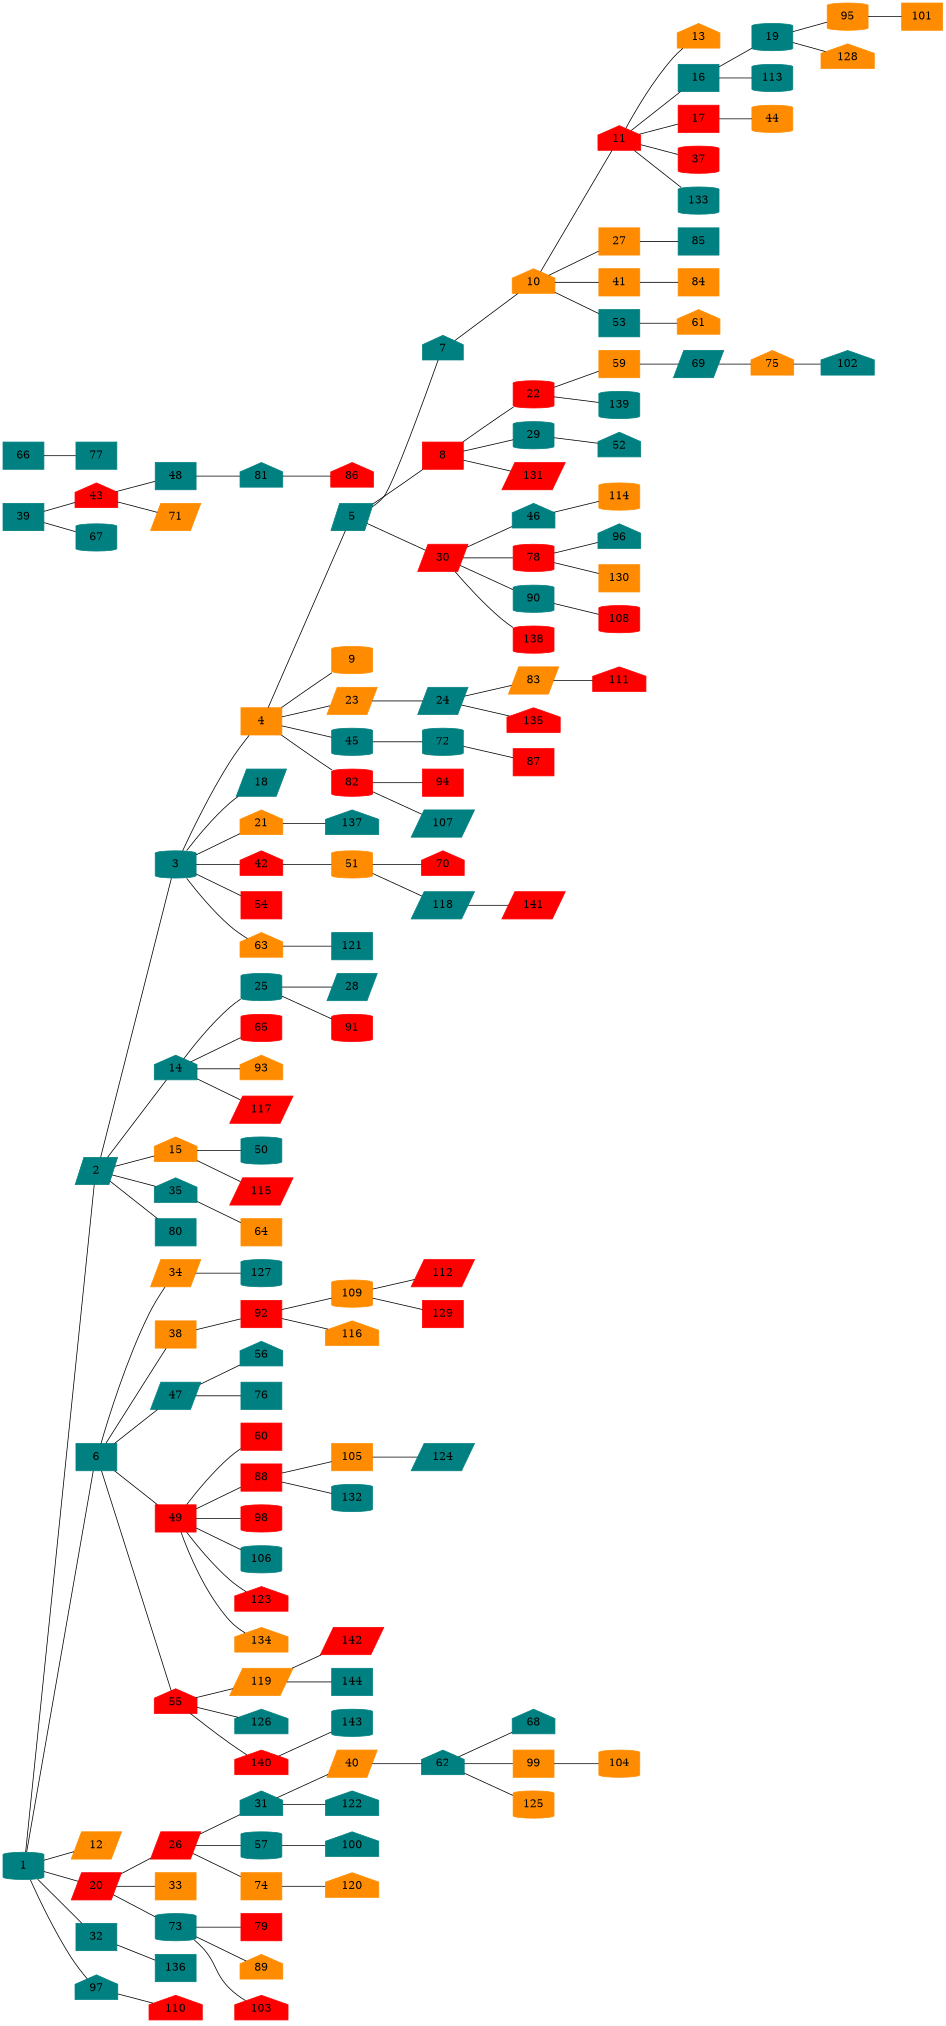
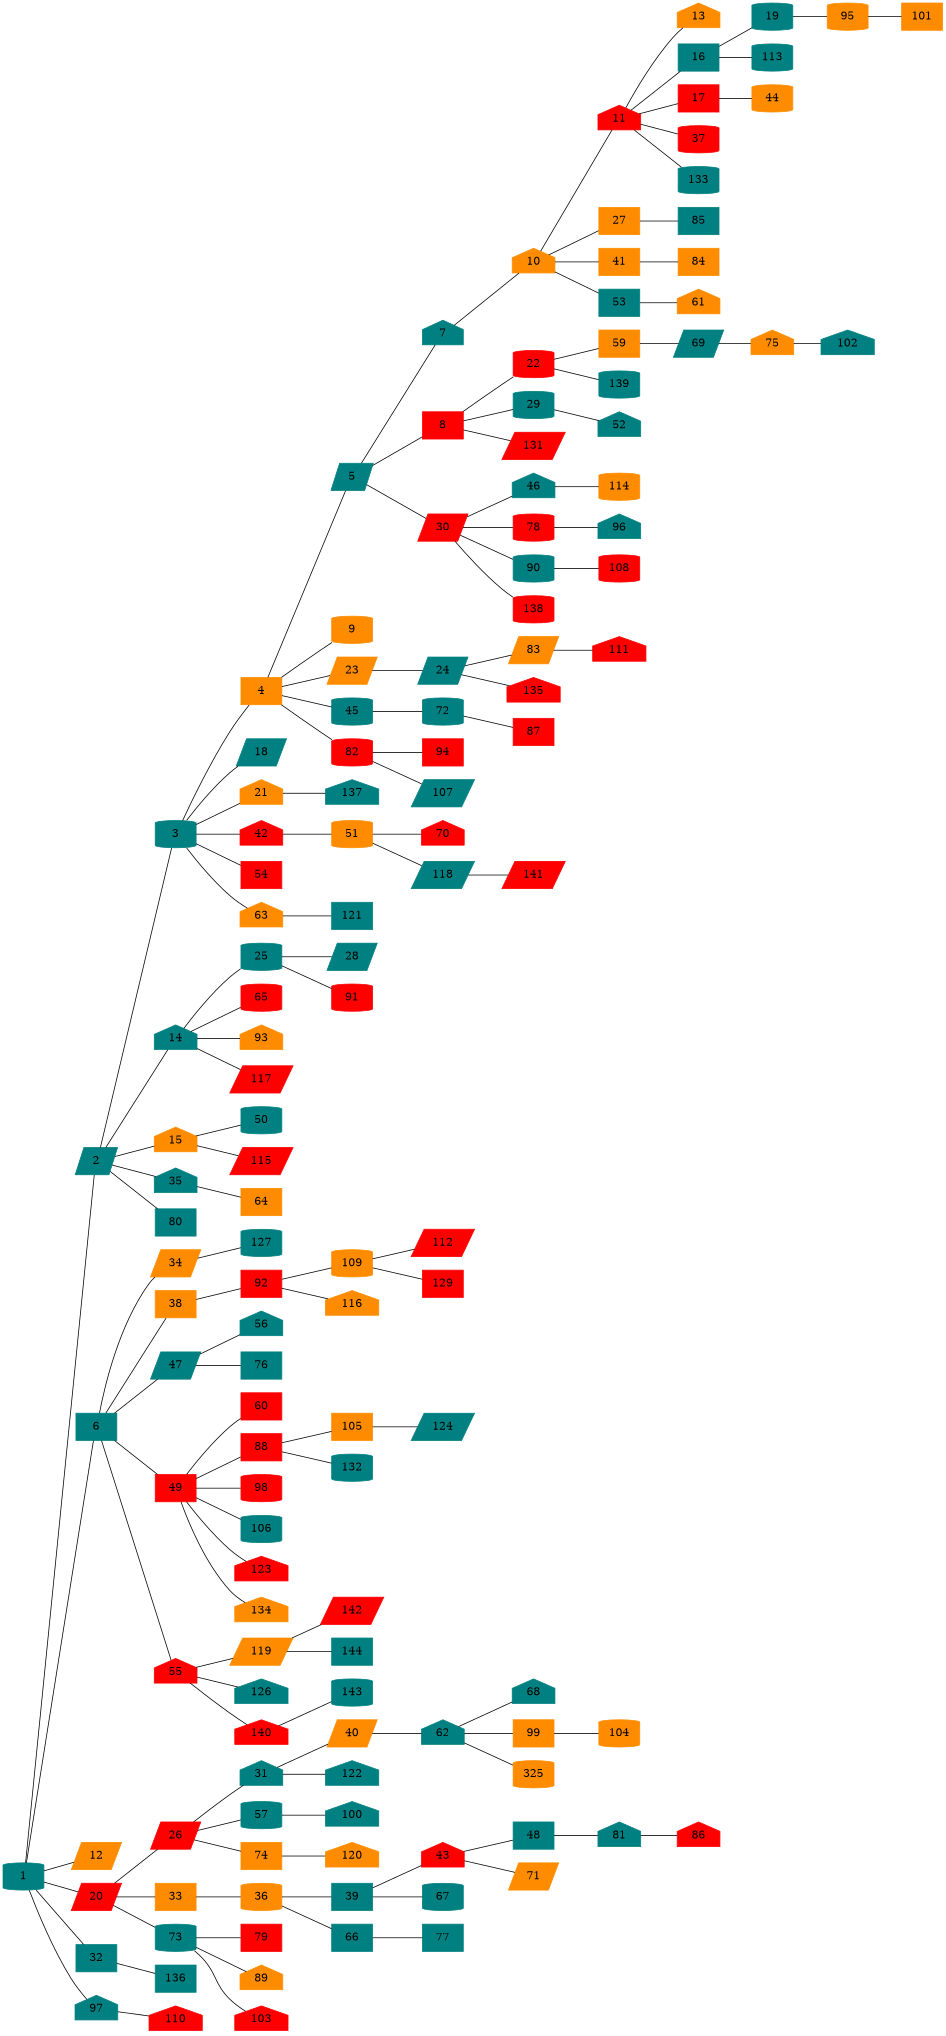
node "128": removed
node "130": removed
node "125": label "125" -> "325"
node "36": added
